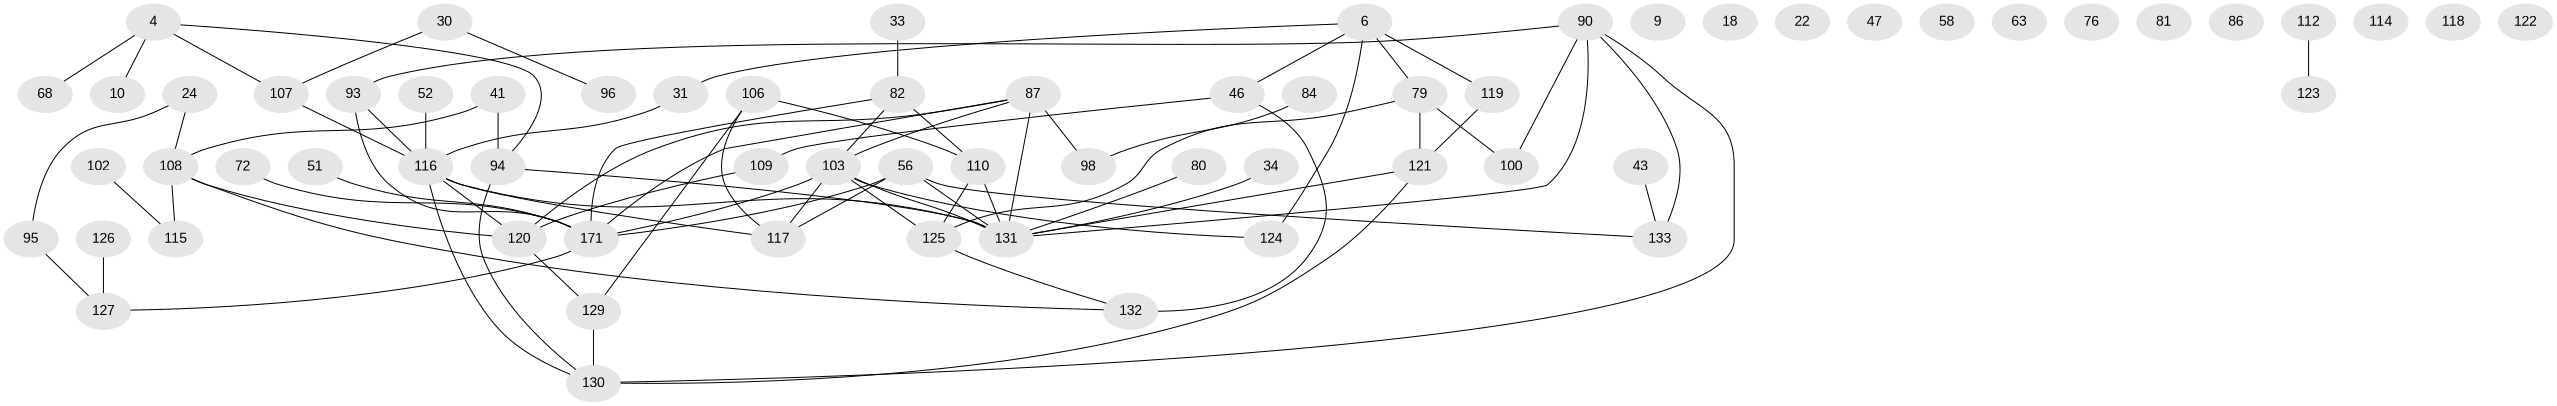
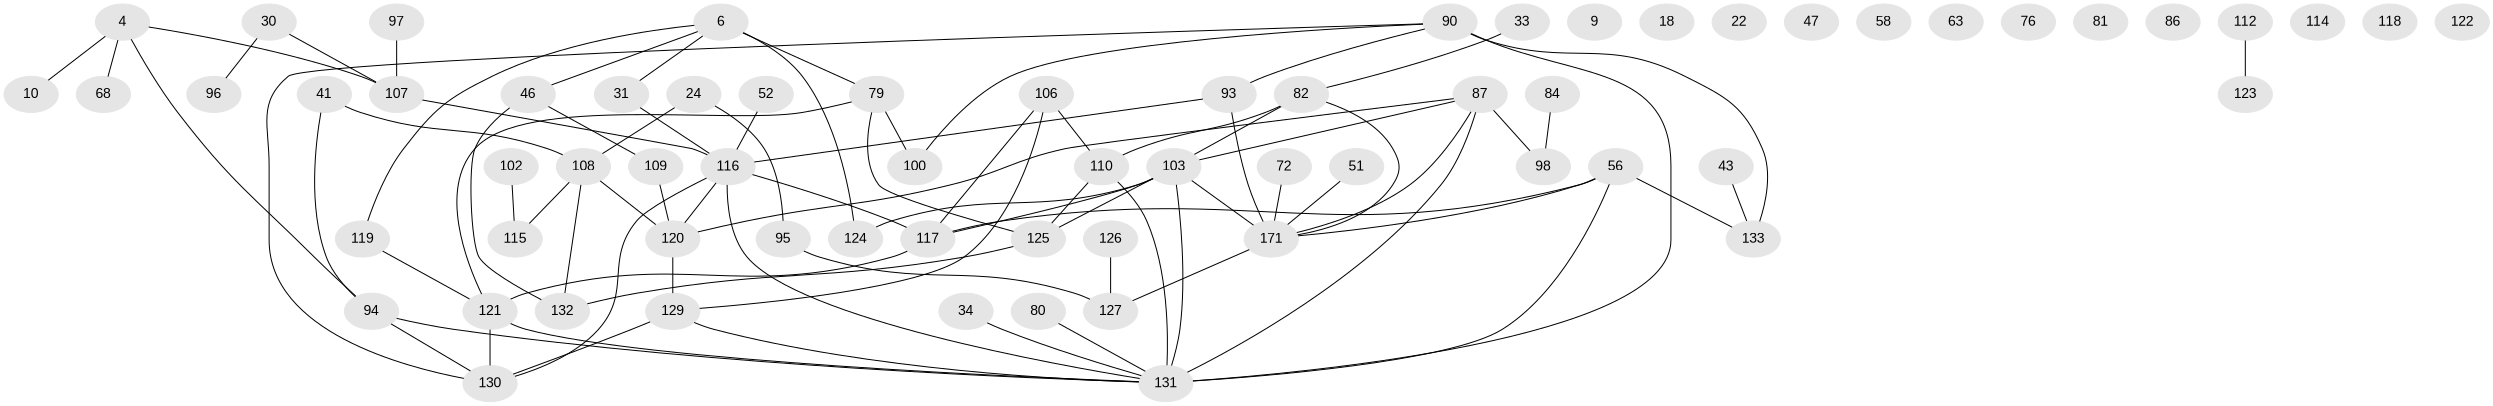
node "97": added
edge "117" -- "121": added
edge "129" -- "131": added
